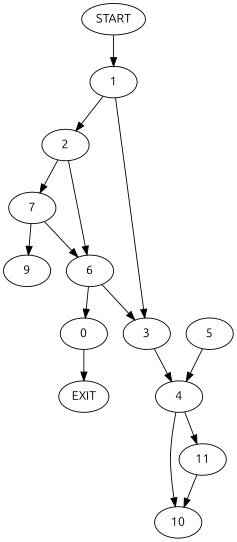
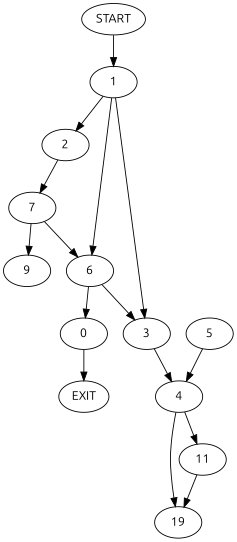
edge "2" -> "6": now "1" -> "6"
node "10": label "10" -> "19"
